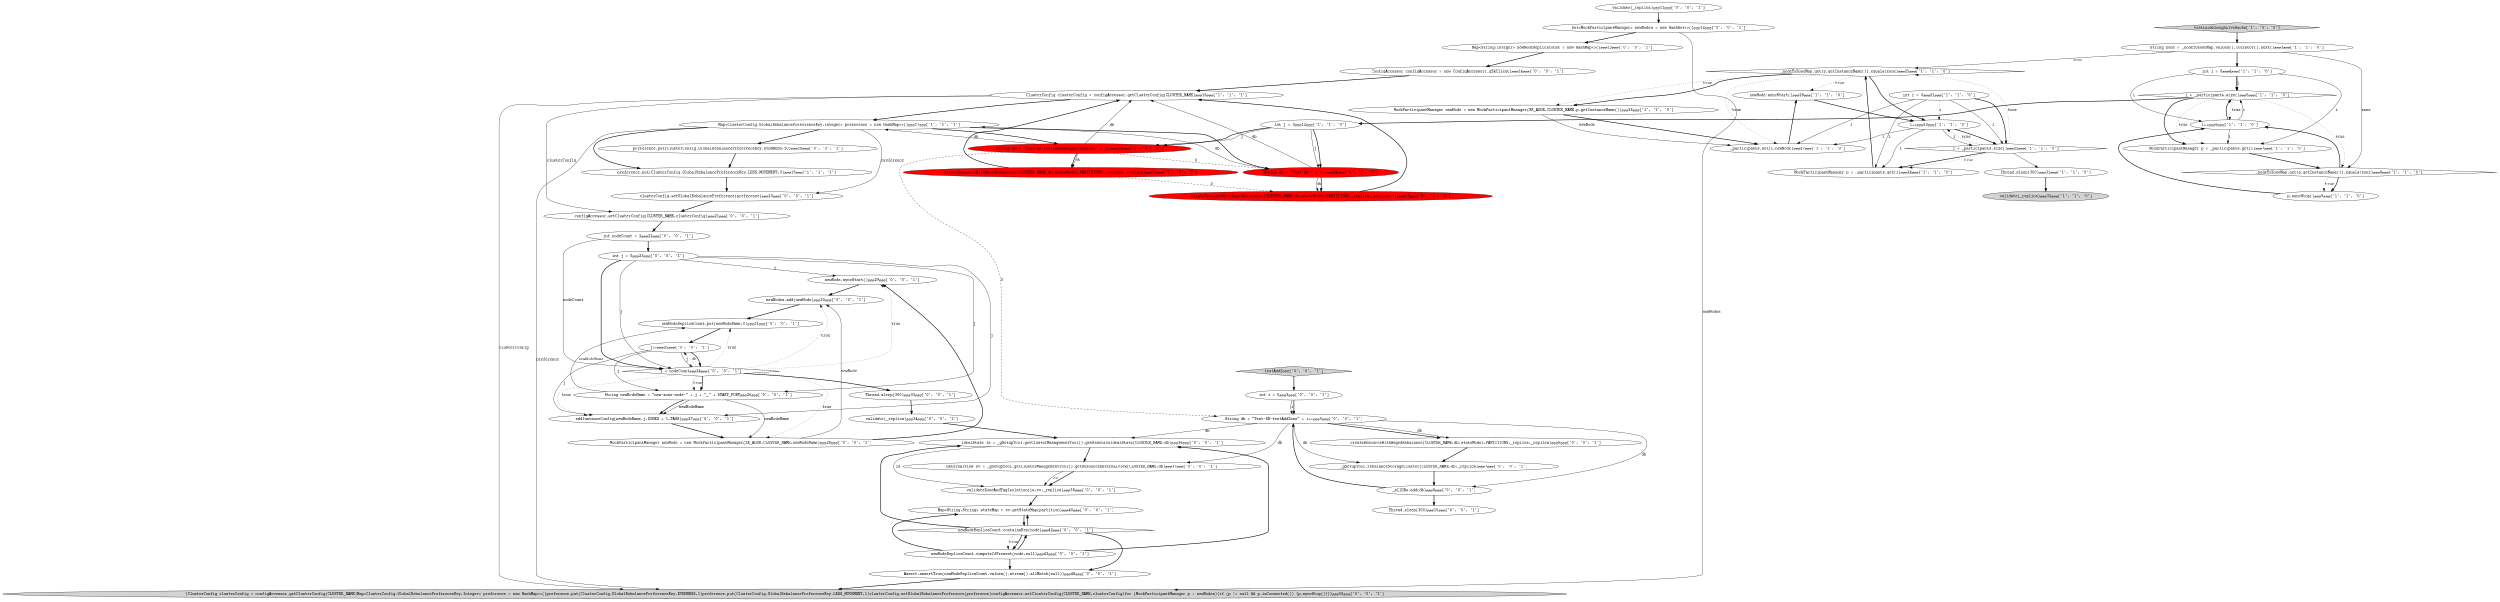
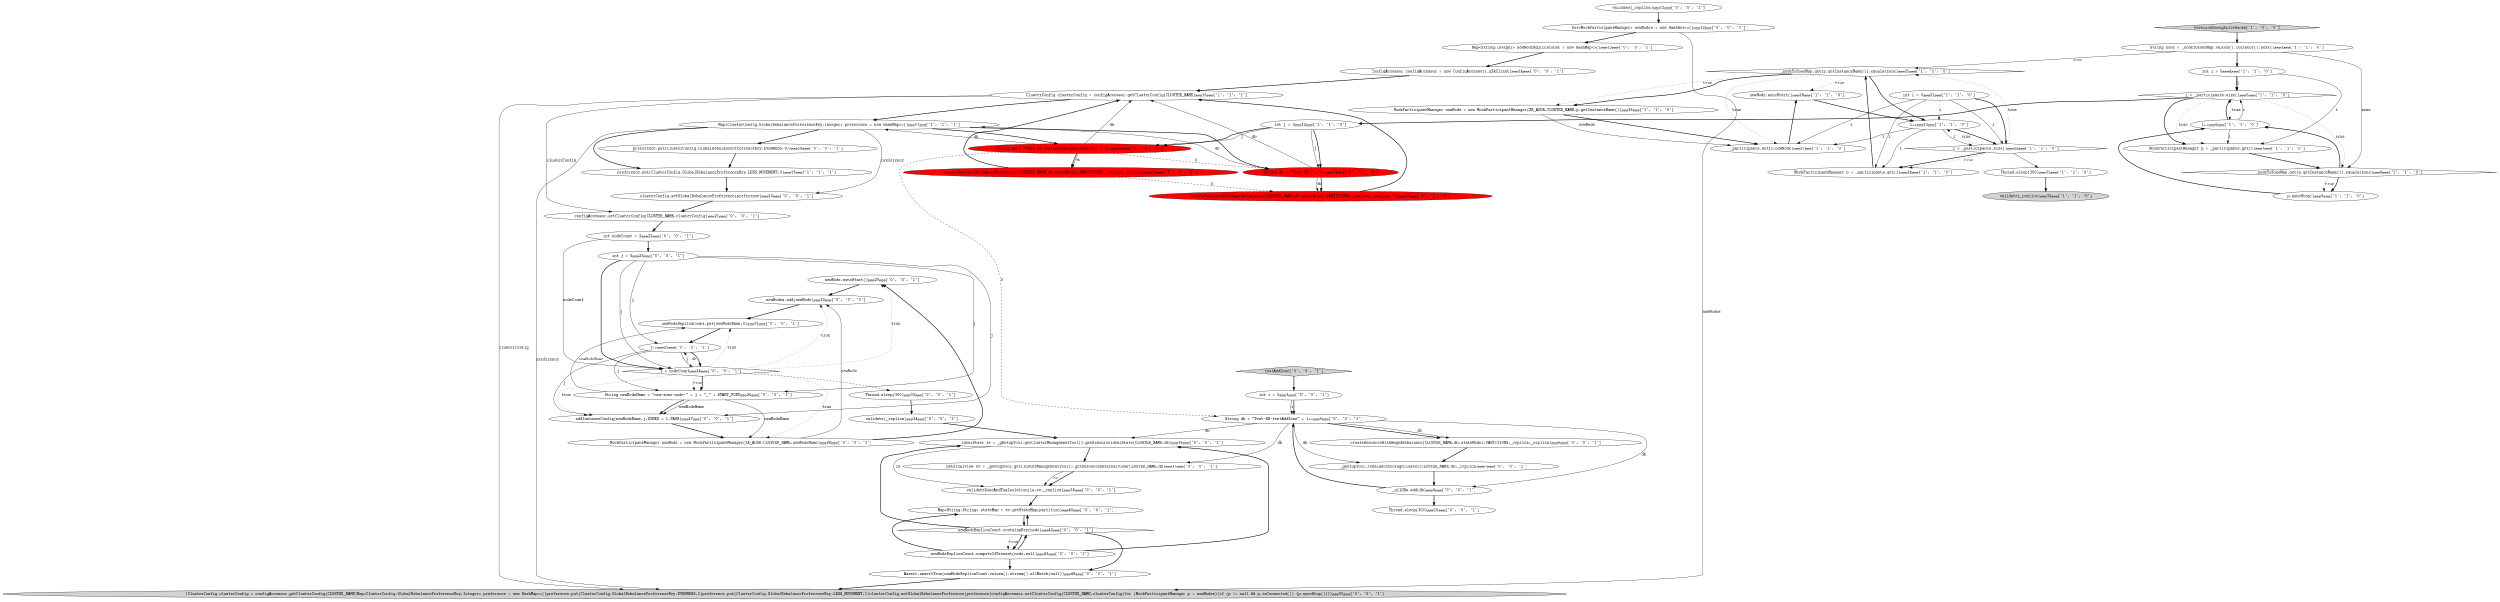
edge "int i = 0@@@4@@@['1', '1', '0']" -> "i++@@@6@@@['1', '1', '0']": removed, label "i"
edge "int j = 0@@@23@@@['0', '0', '1']" -> "newNode.syncStart()@@@29@@@['0', '0', '1']": now "int j = 0@@@23@@@['0', '0', '1']" -> "j++@@@25@@@['0', '0', '1']"
edge "j < nodeCount@@@24@@@['0', '0', '1']" -> "Thread.sleep(300)@@@33@@@['0', '0', '1']": style bold -> dashed
